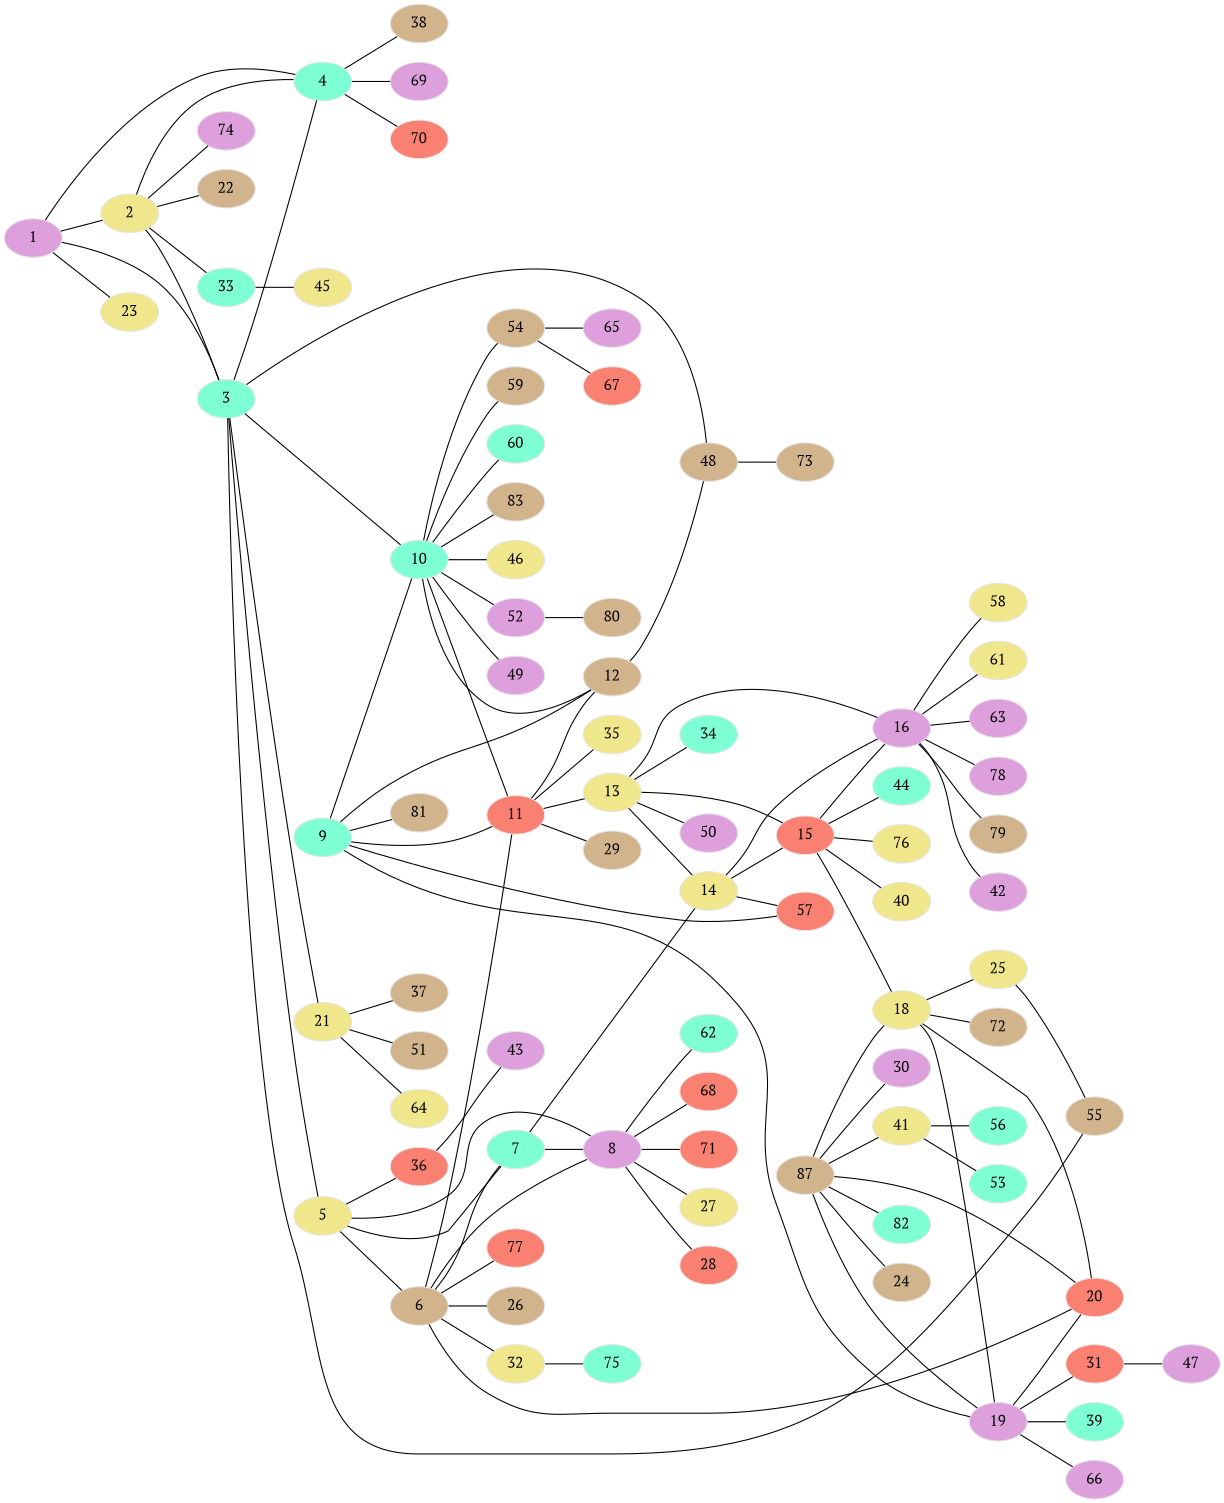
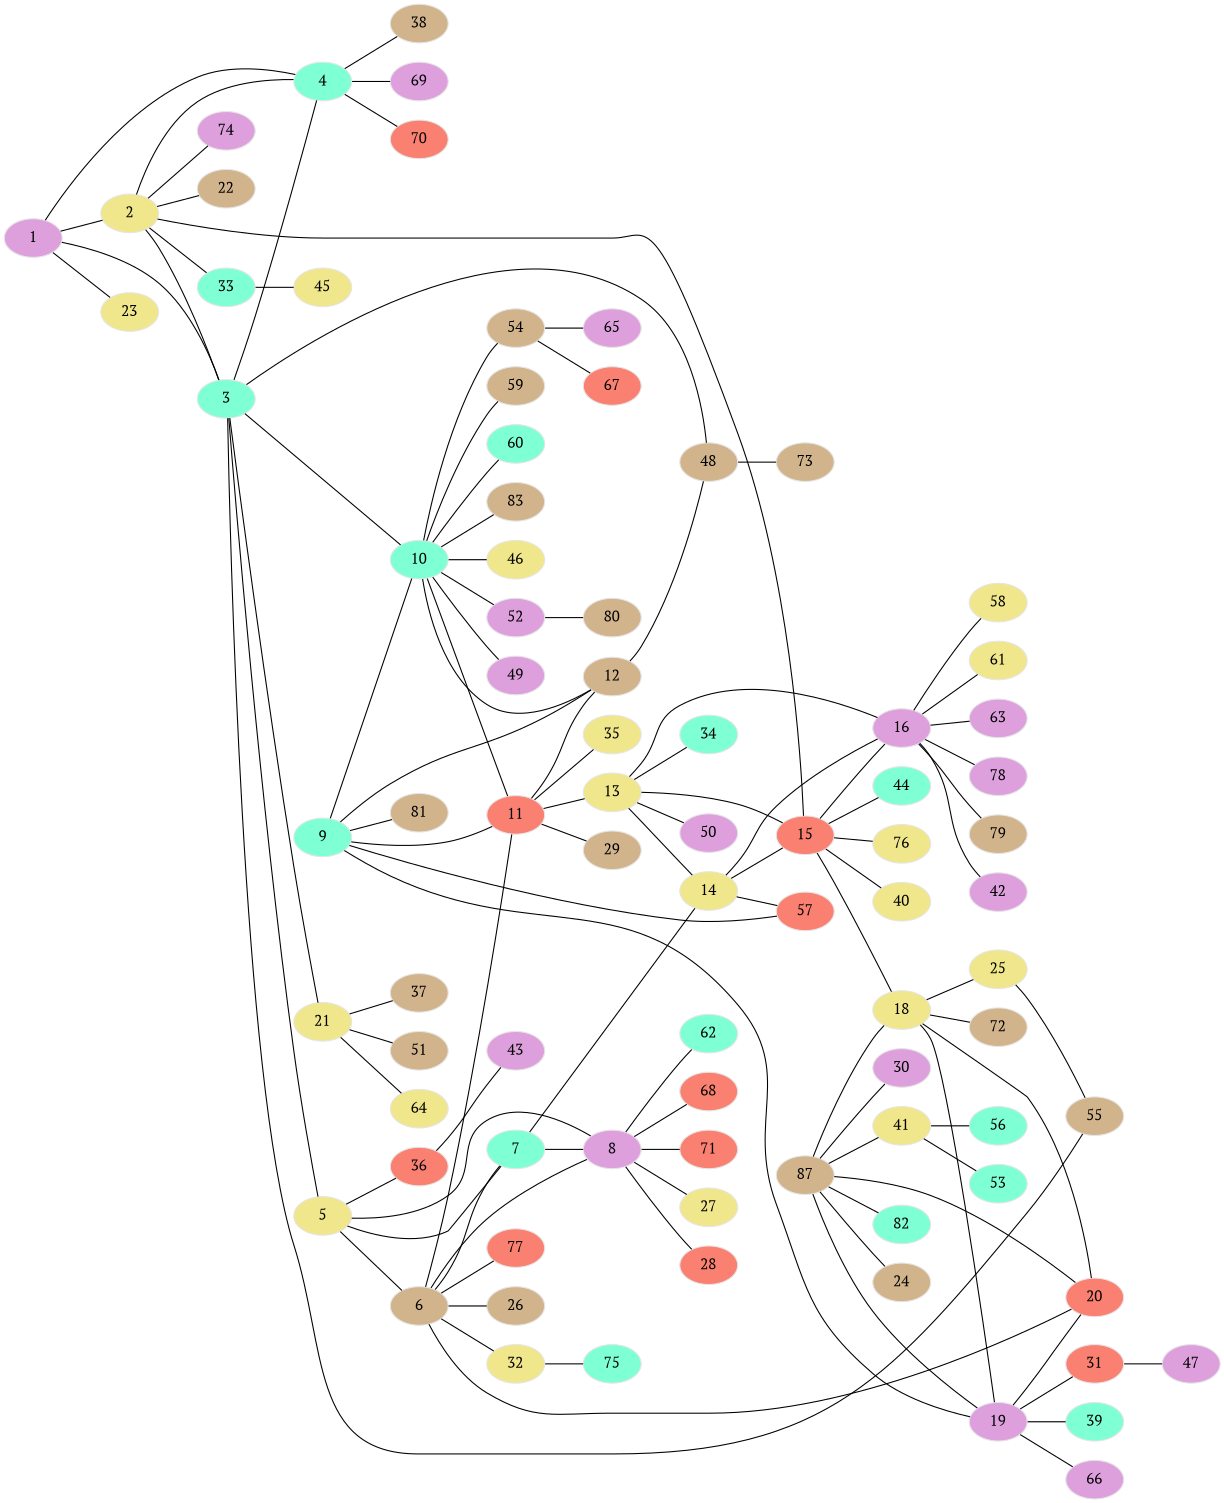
edge "2" -- "15": added
